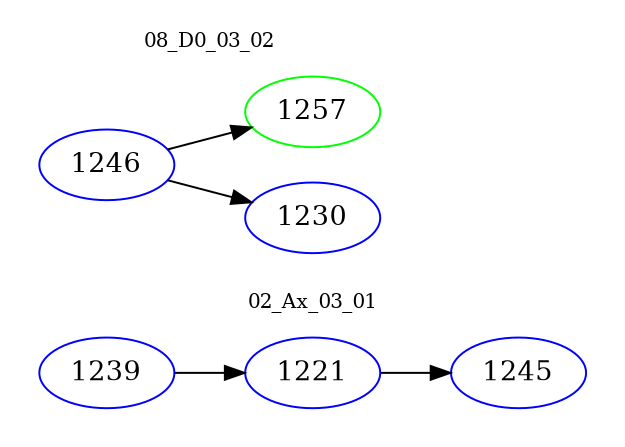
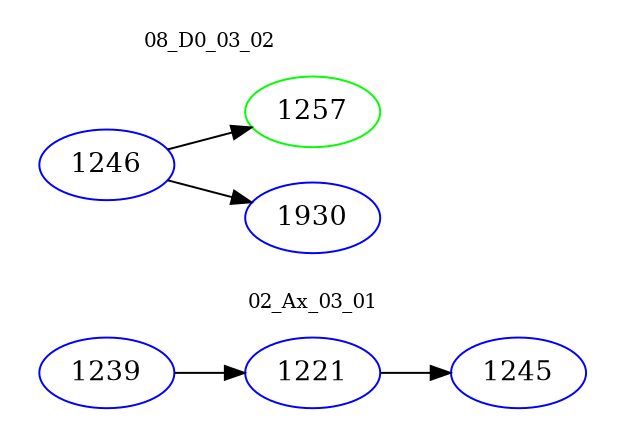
node "1230": label "1230" -> "1930"
